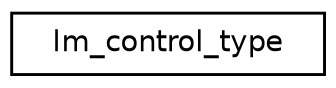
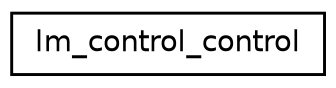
node "lm_control_type": label "lm_control_type" -> "lm_control_control"
